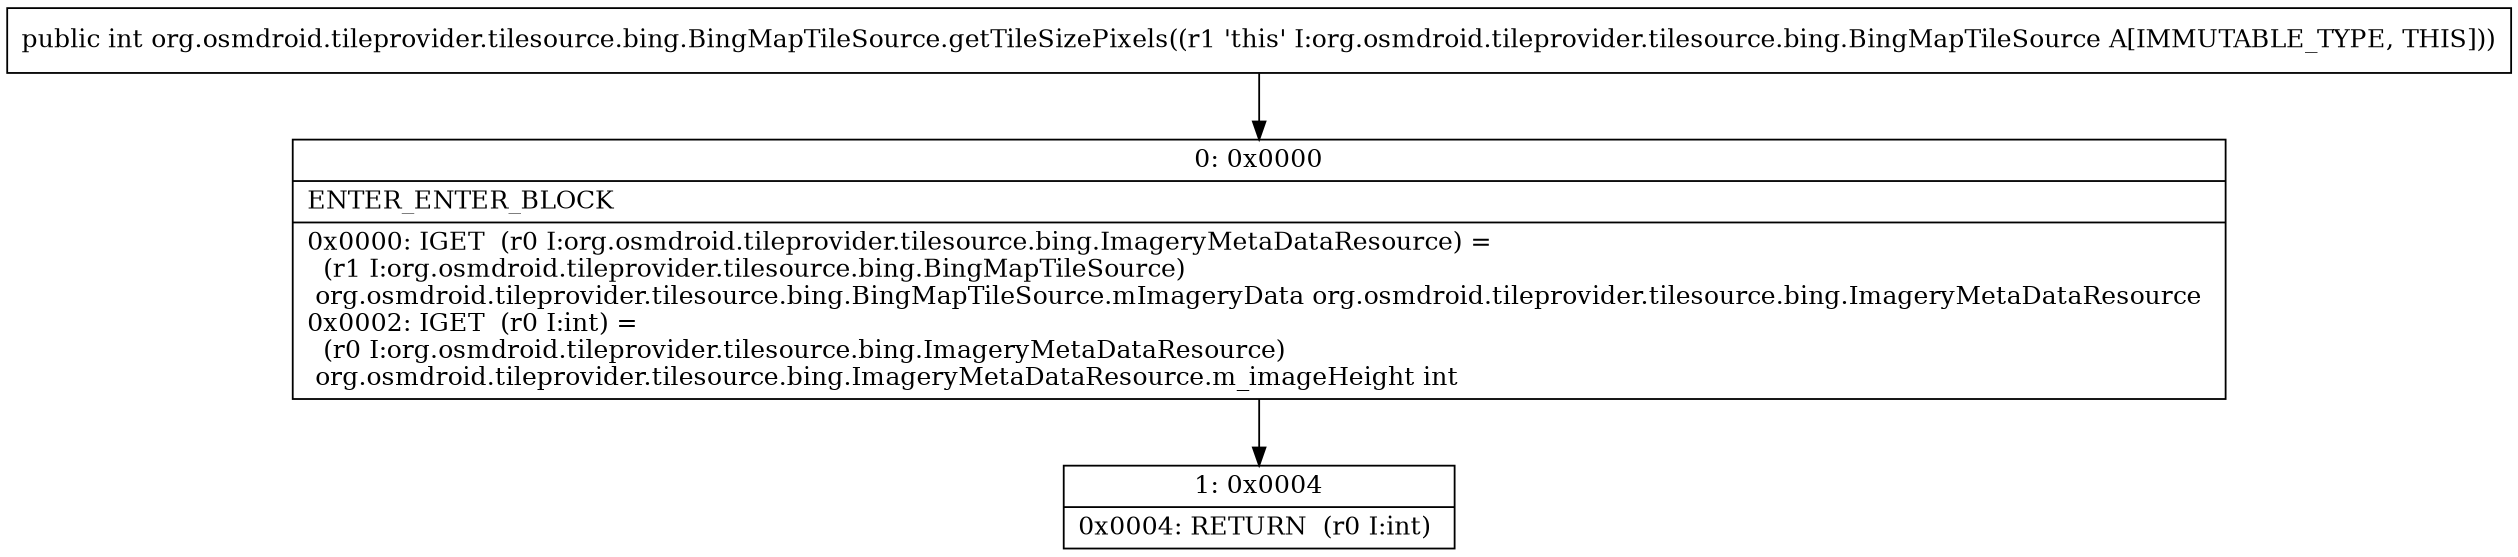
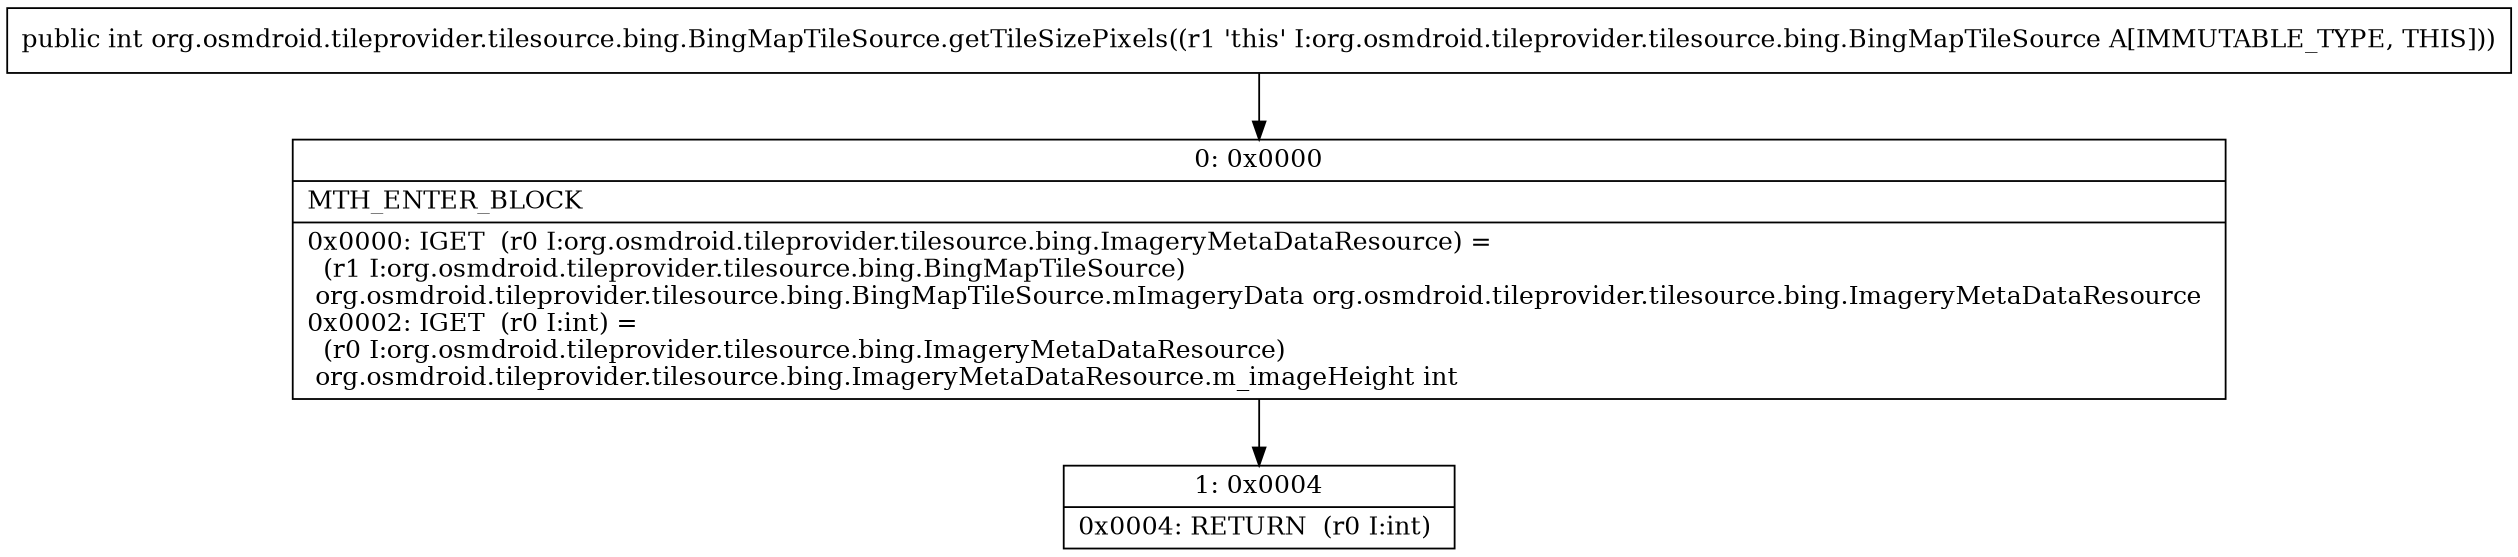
node "0: 0x0000": text "ENTER_ENTER_BLOCK" -> "MTH_ENTER_BLOCK"
